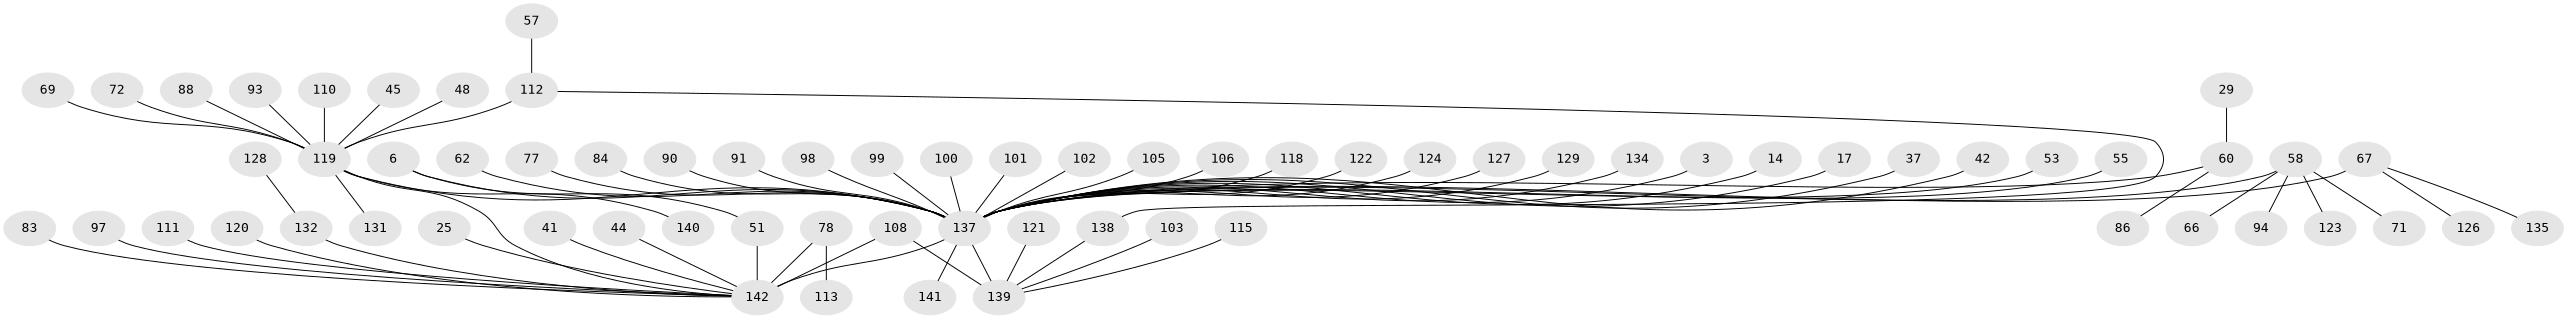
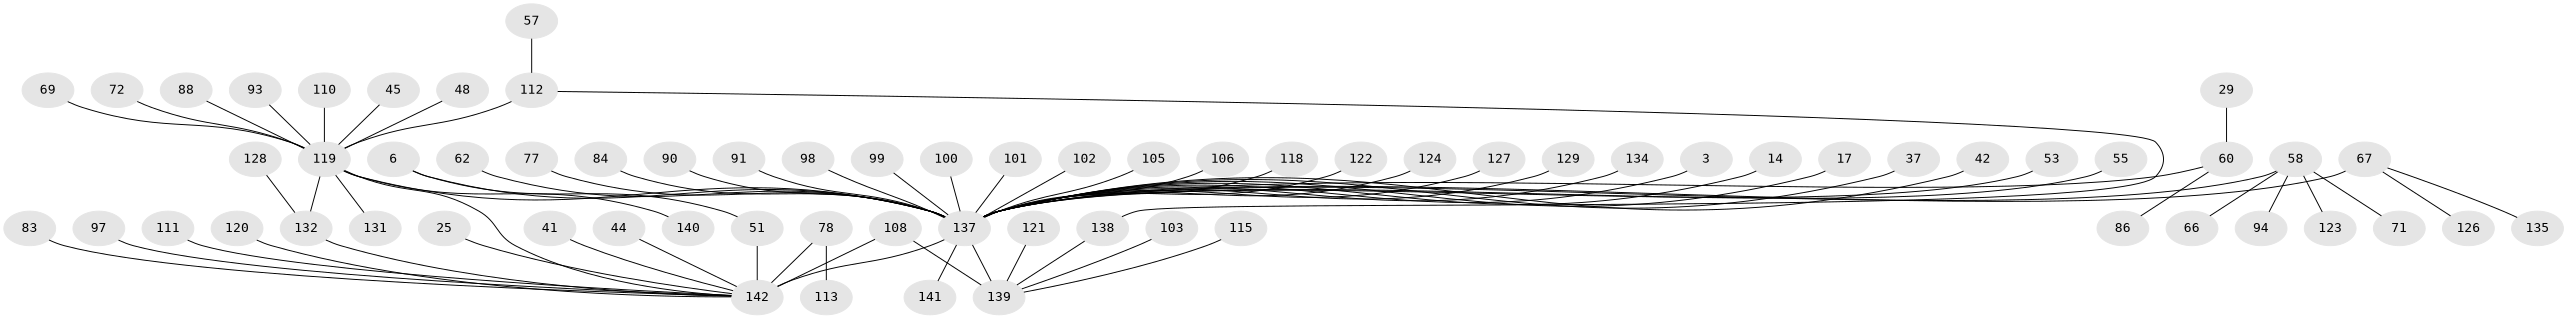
edge "119" -- "132": added
